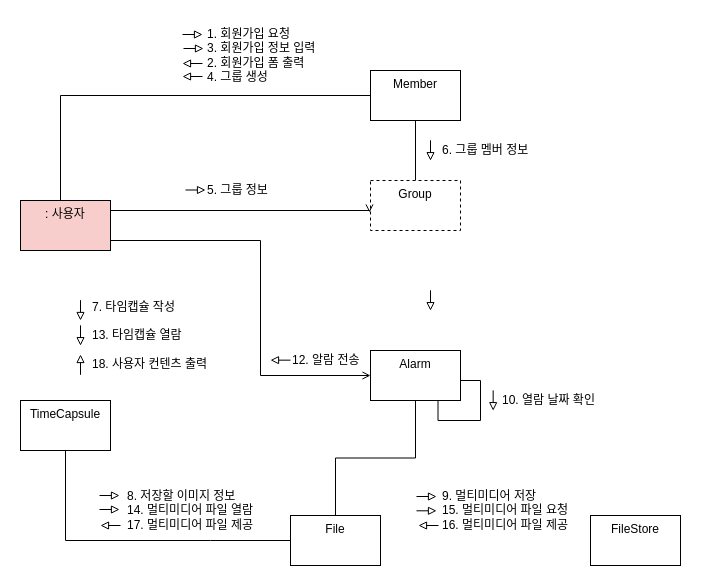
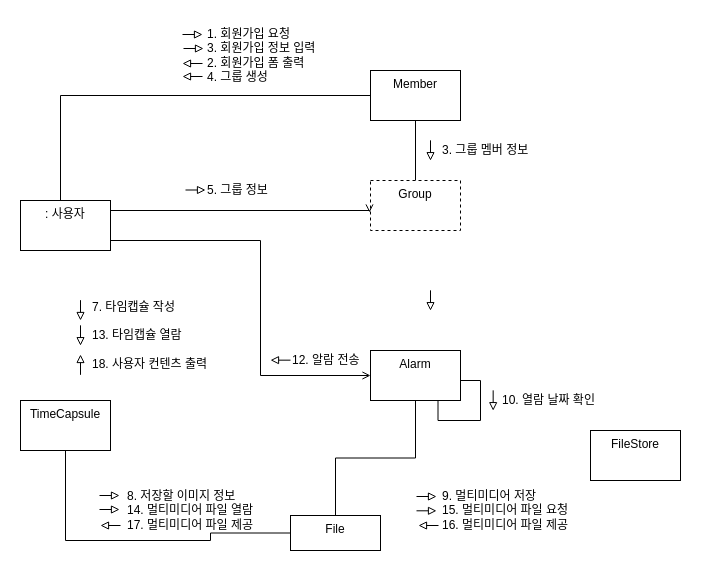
node "6. 그룹 멤버 정보": label "6. 그룹 멤버 정보" -> "3. 그룹 멤버 정보"
node ": 사용자": fillcolor #f8cecc -> #ffffff
node "File": size 90x50 -> 90x35
node "FileStore": moved (636, 541) -> (636, 456)
